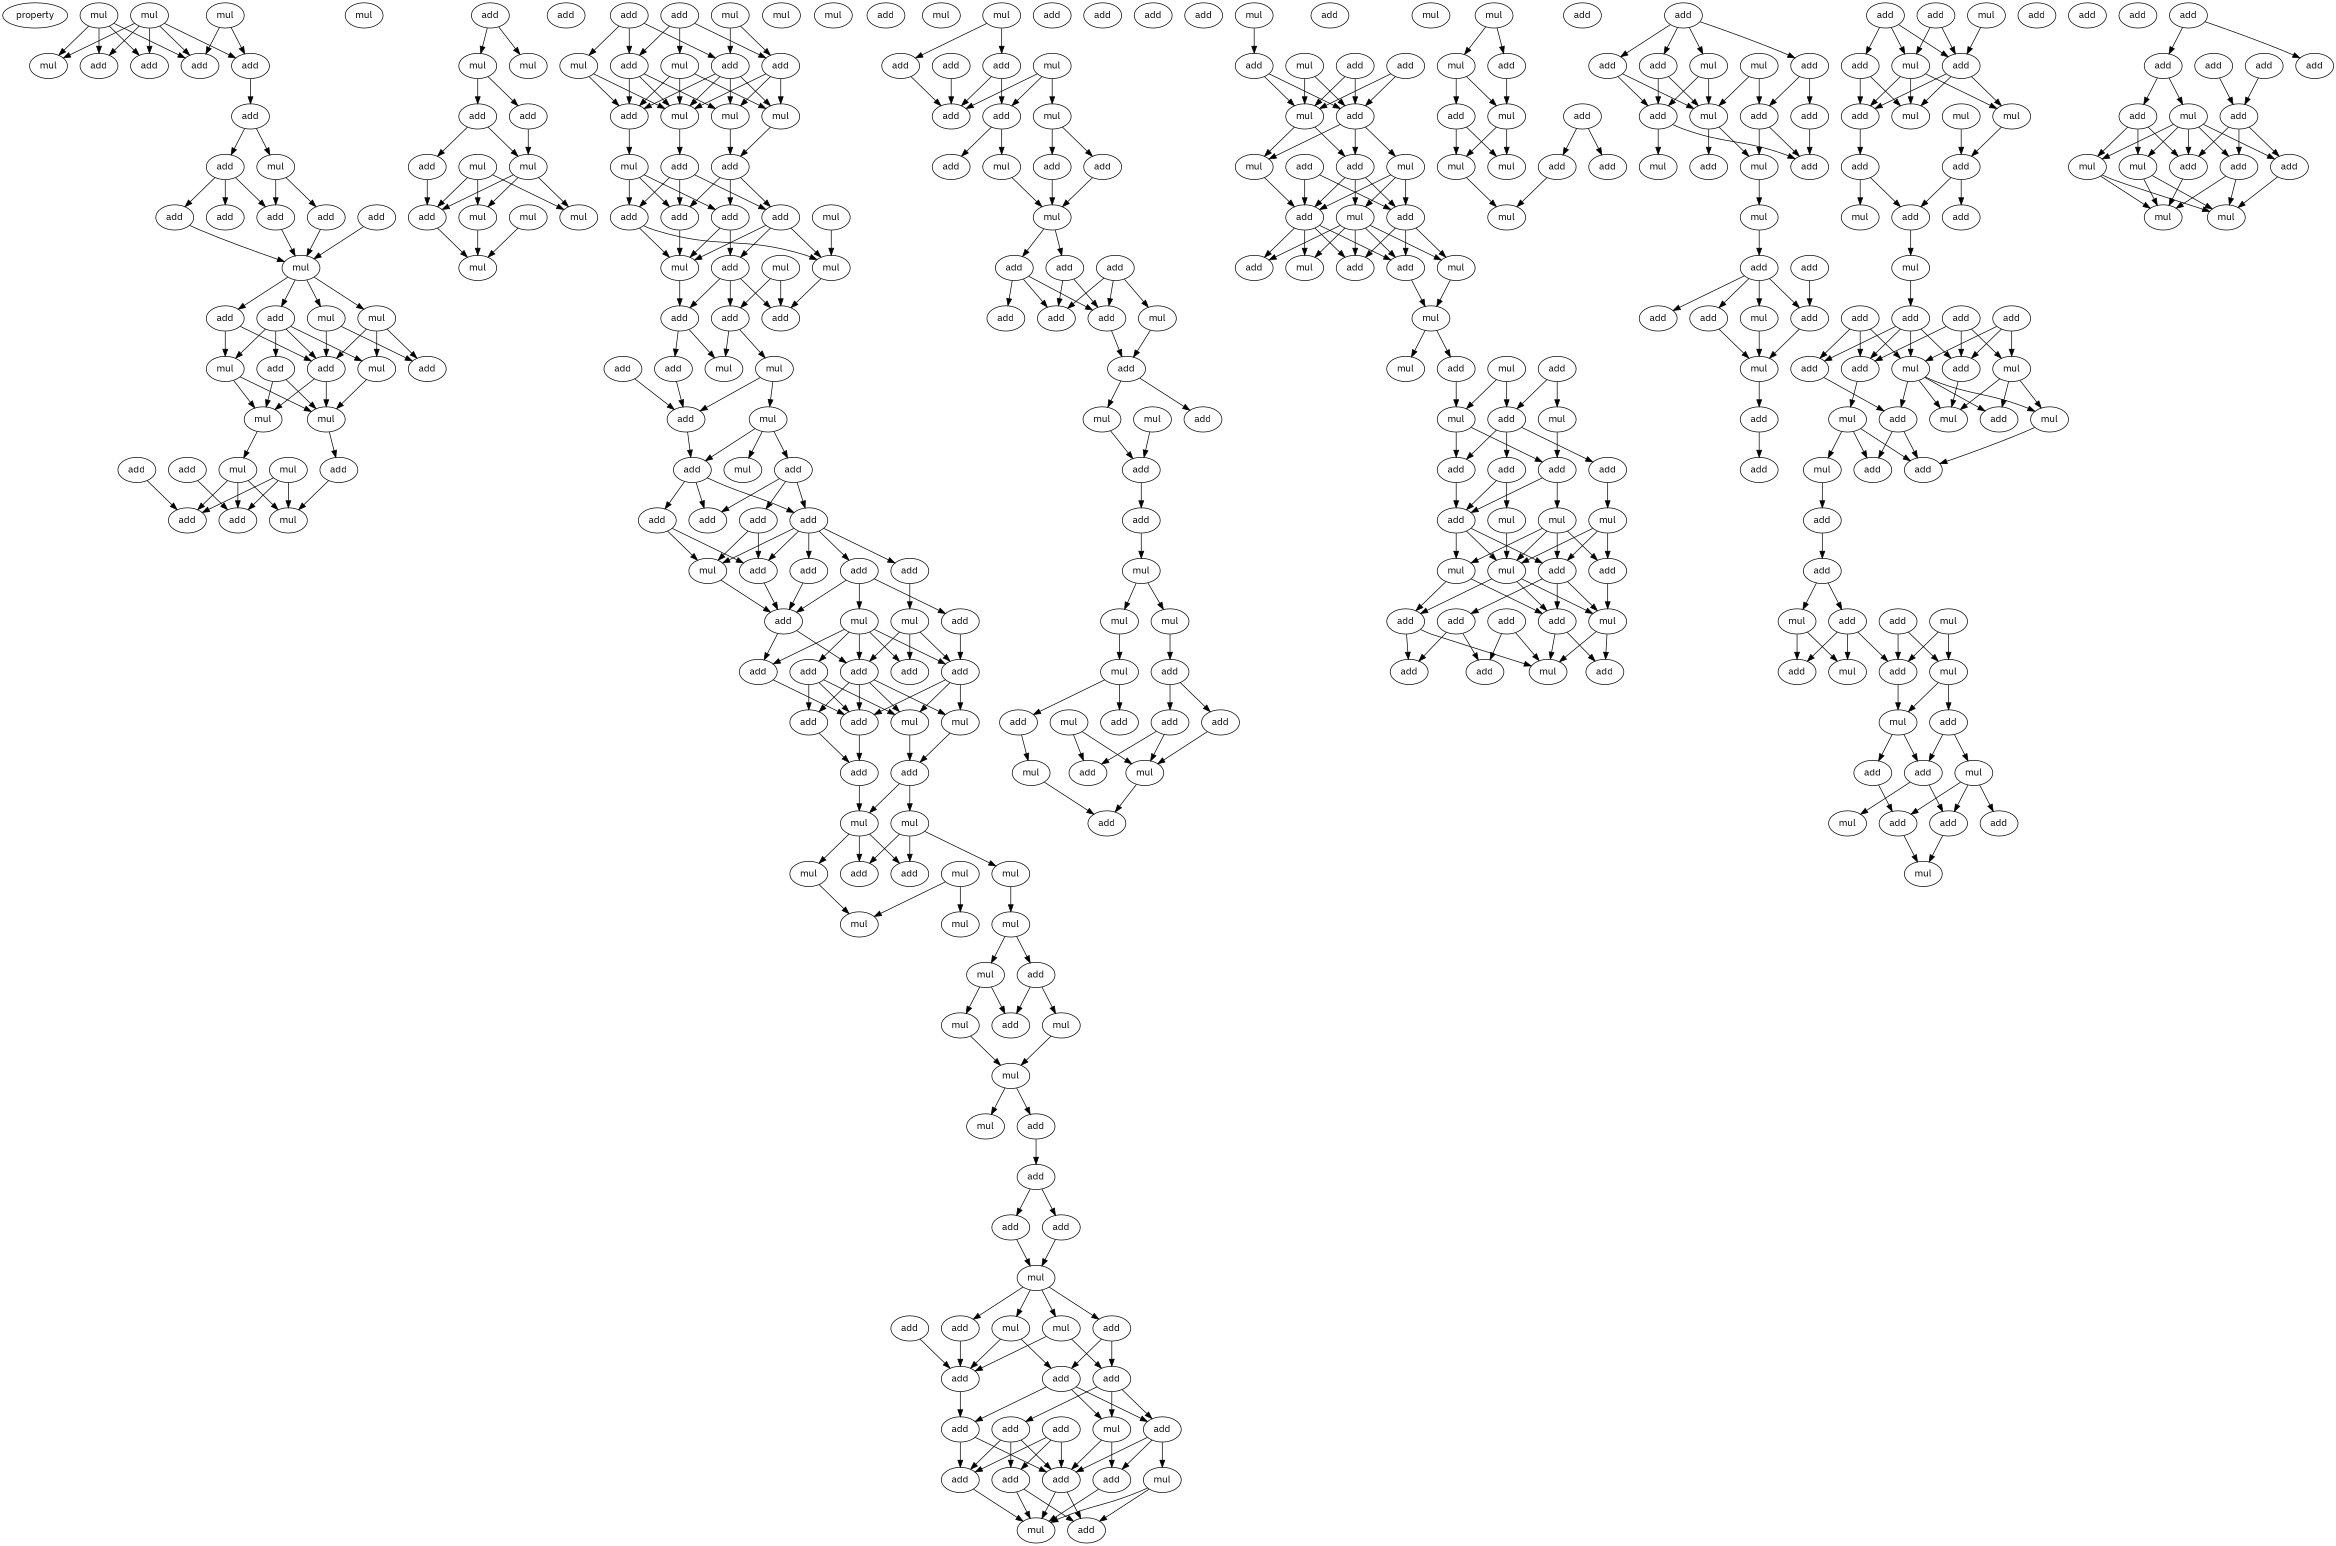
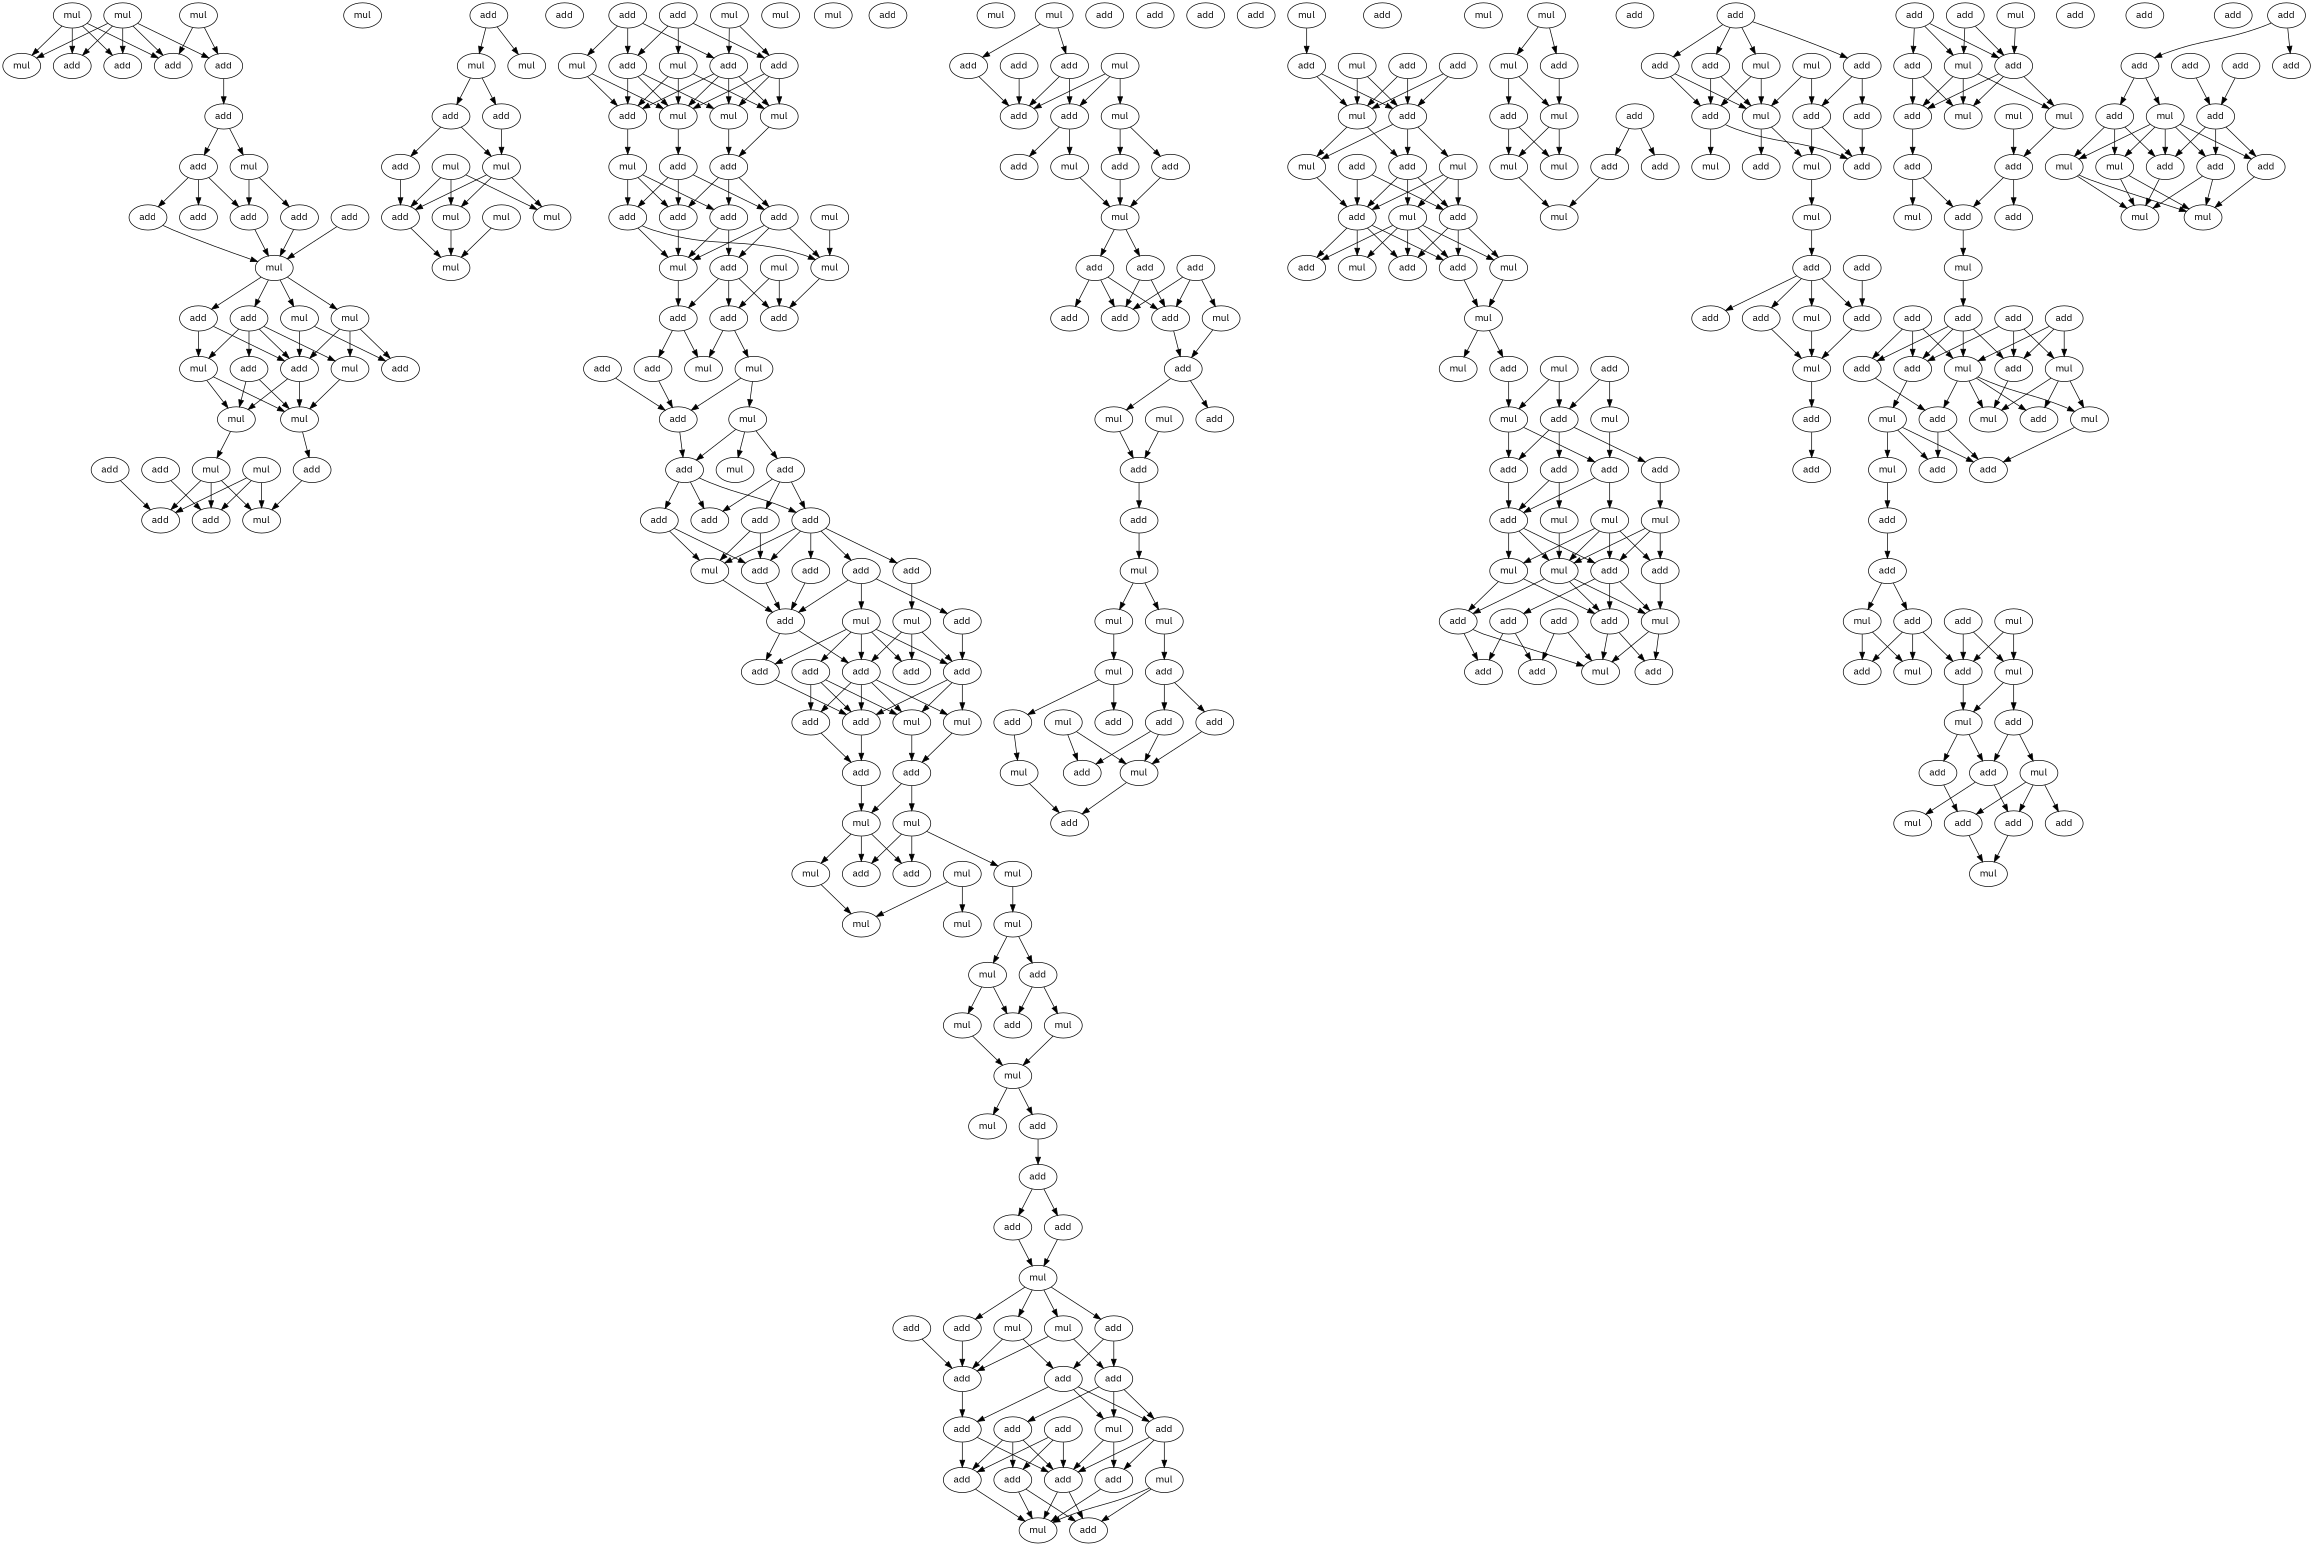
node "property": removed
